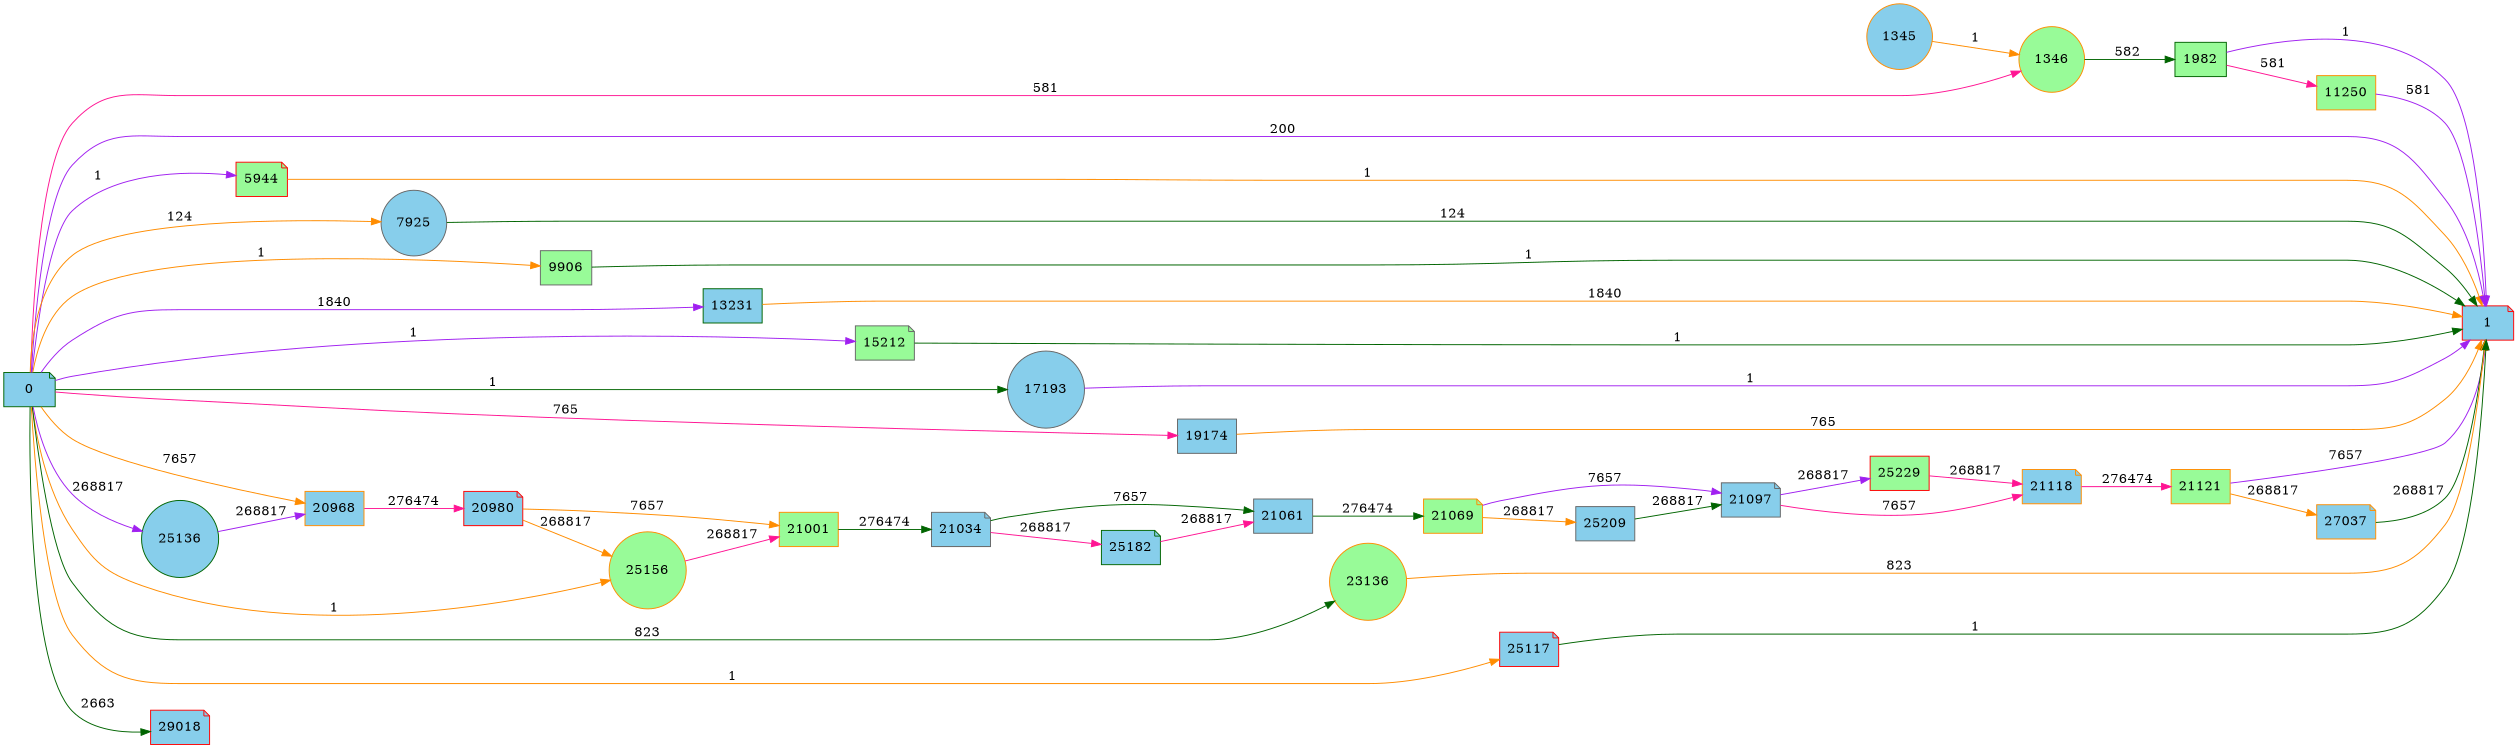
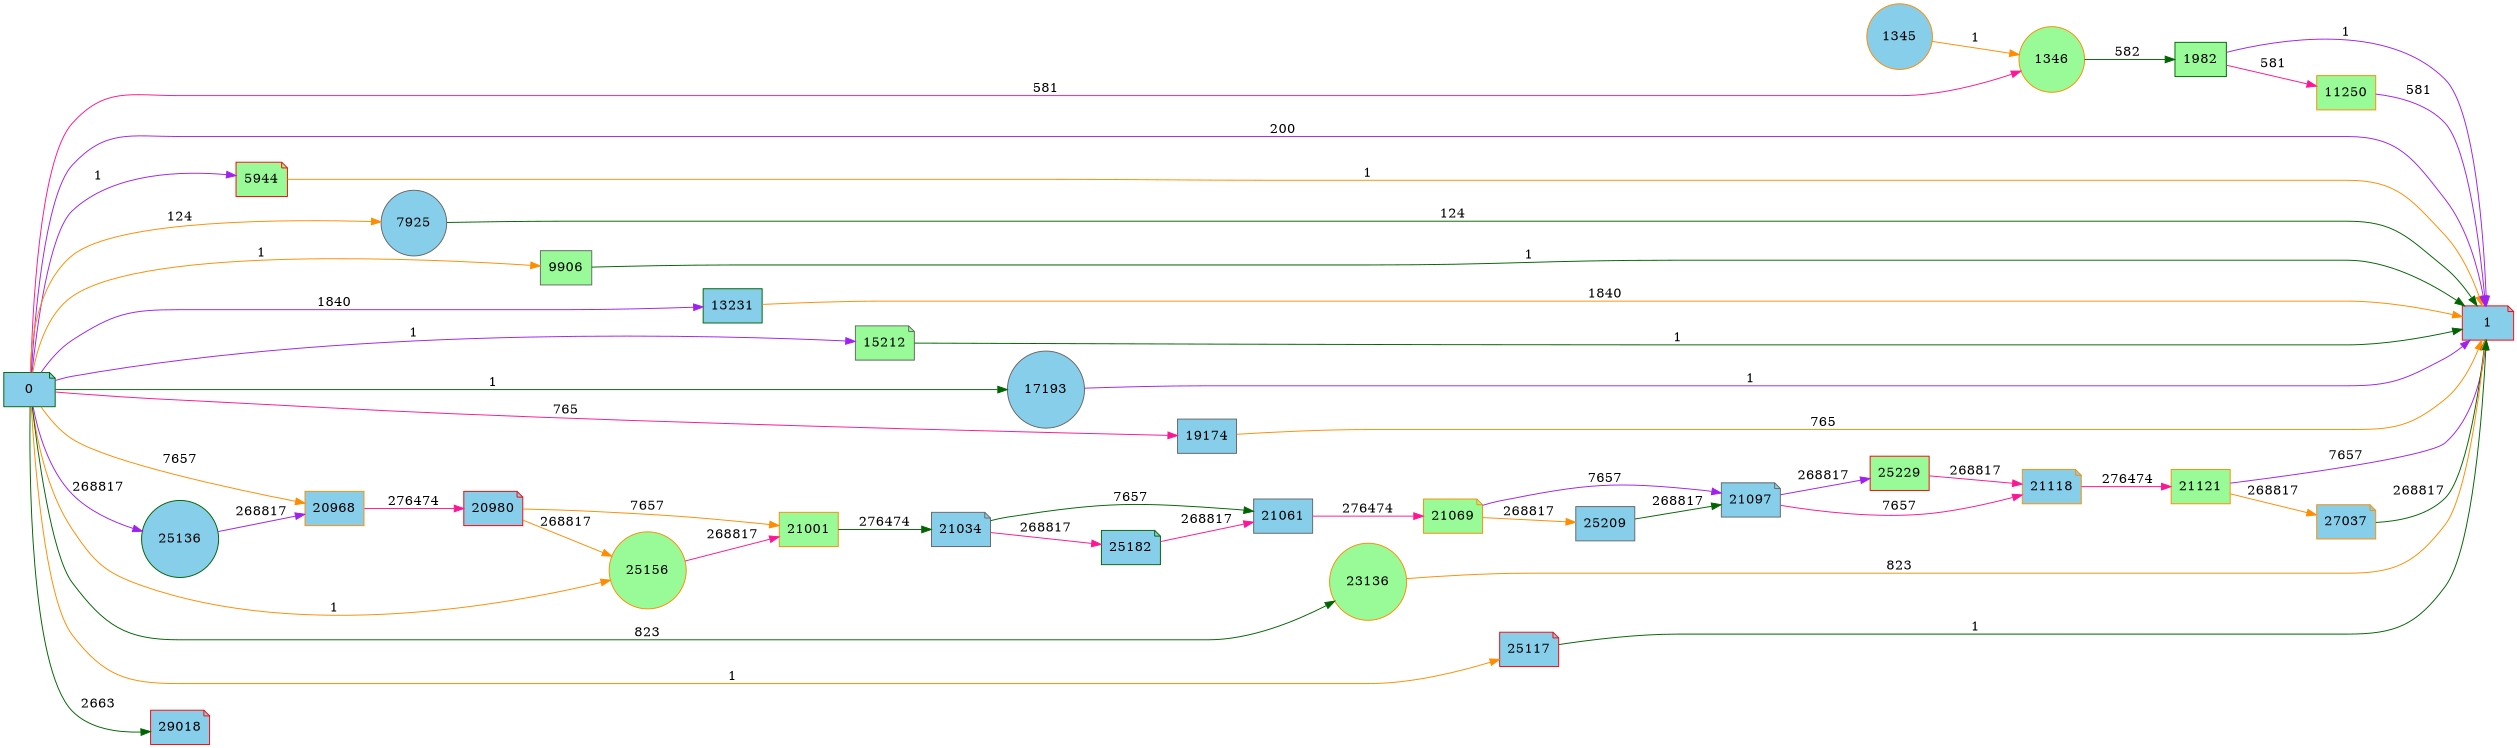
edge "21061" -> "21069": color darkgreen -> deeppink
